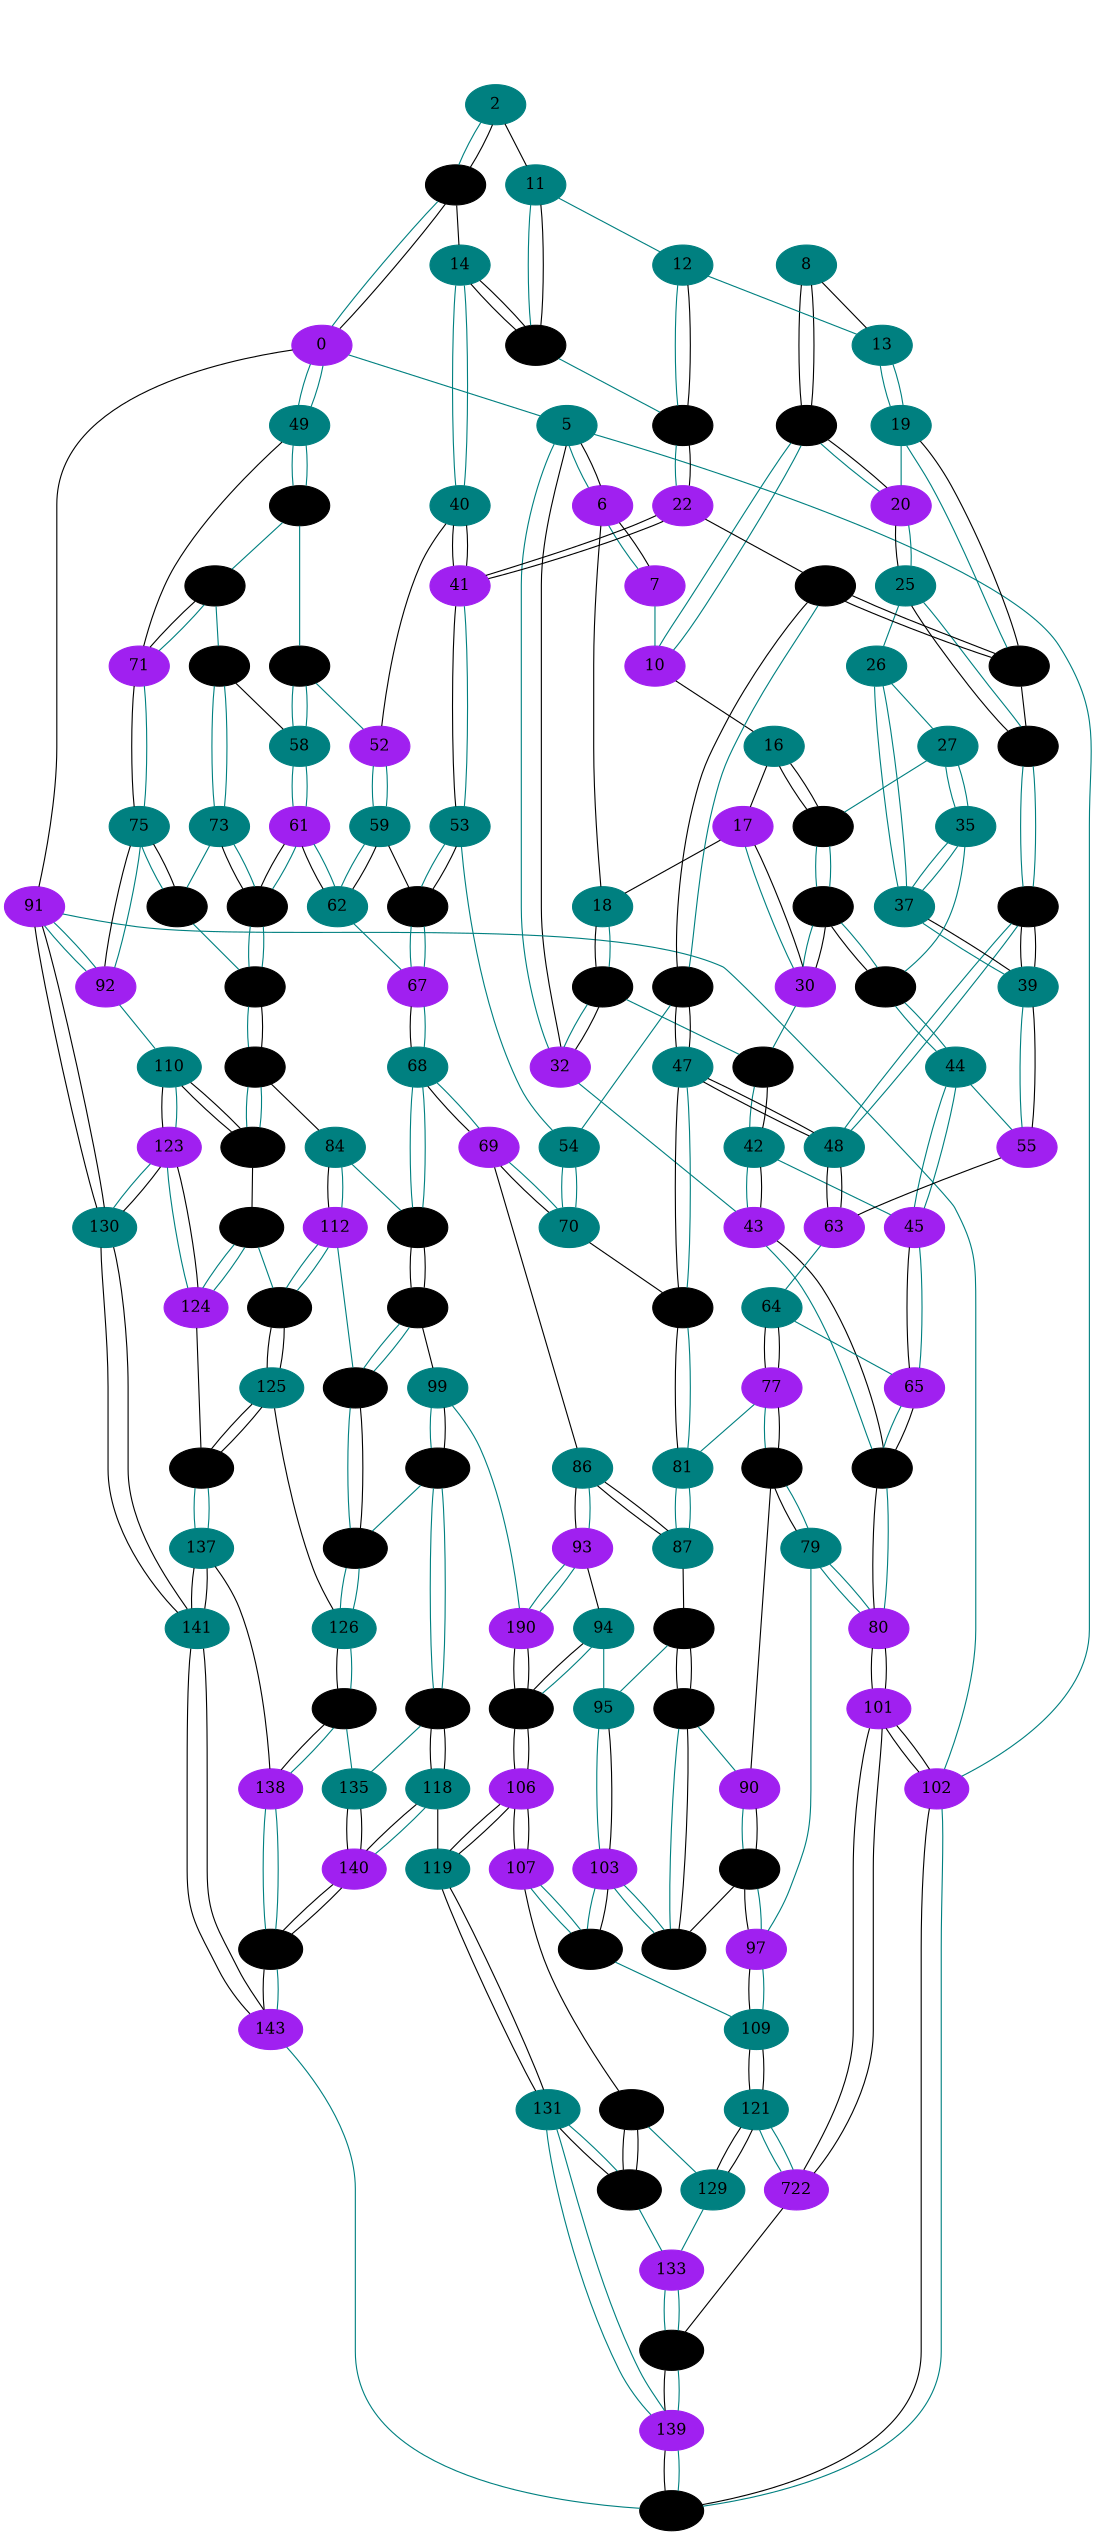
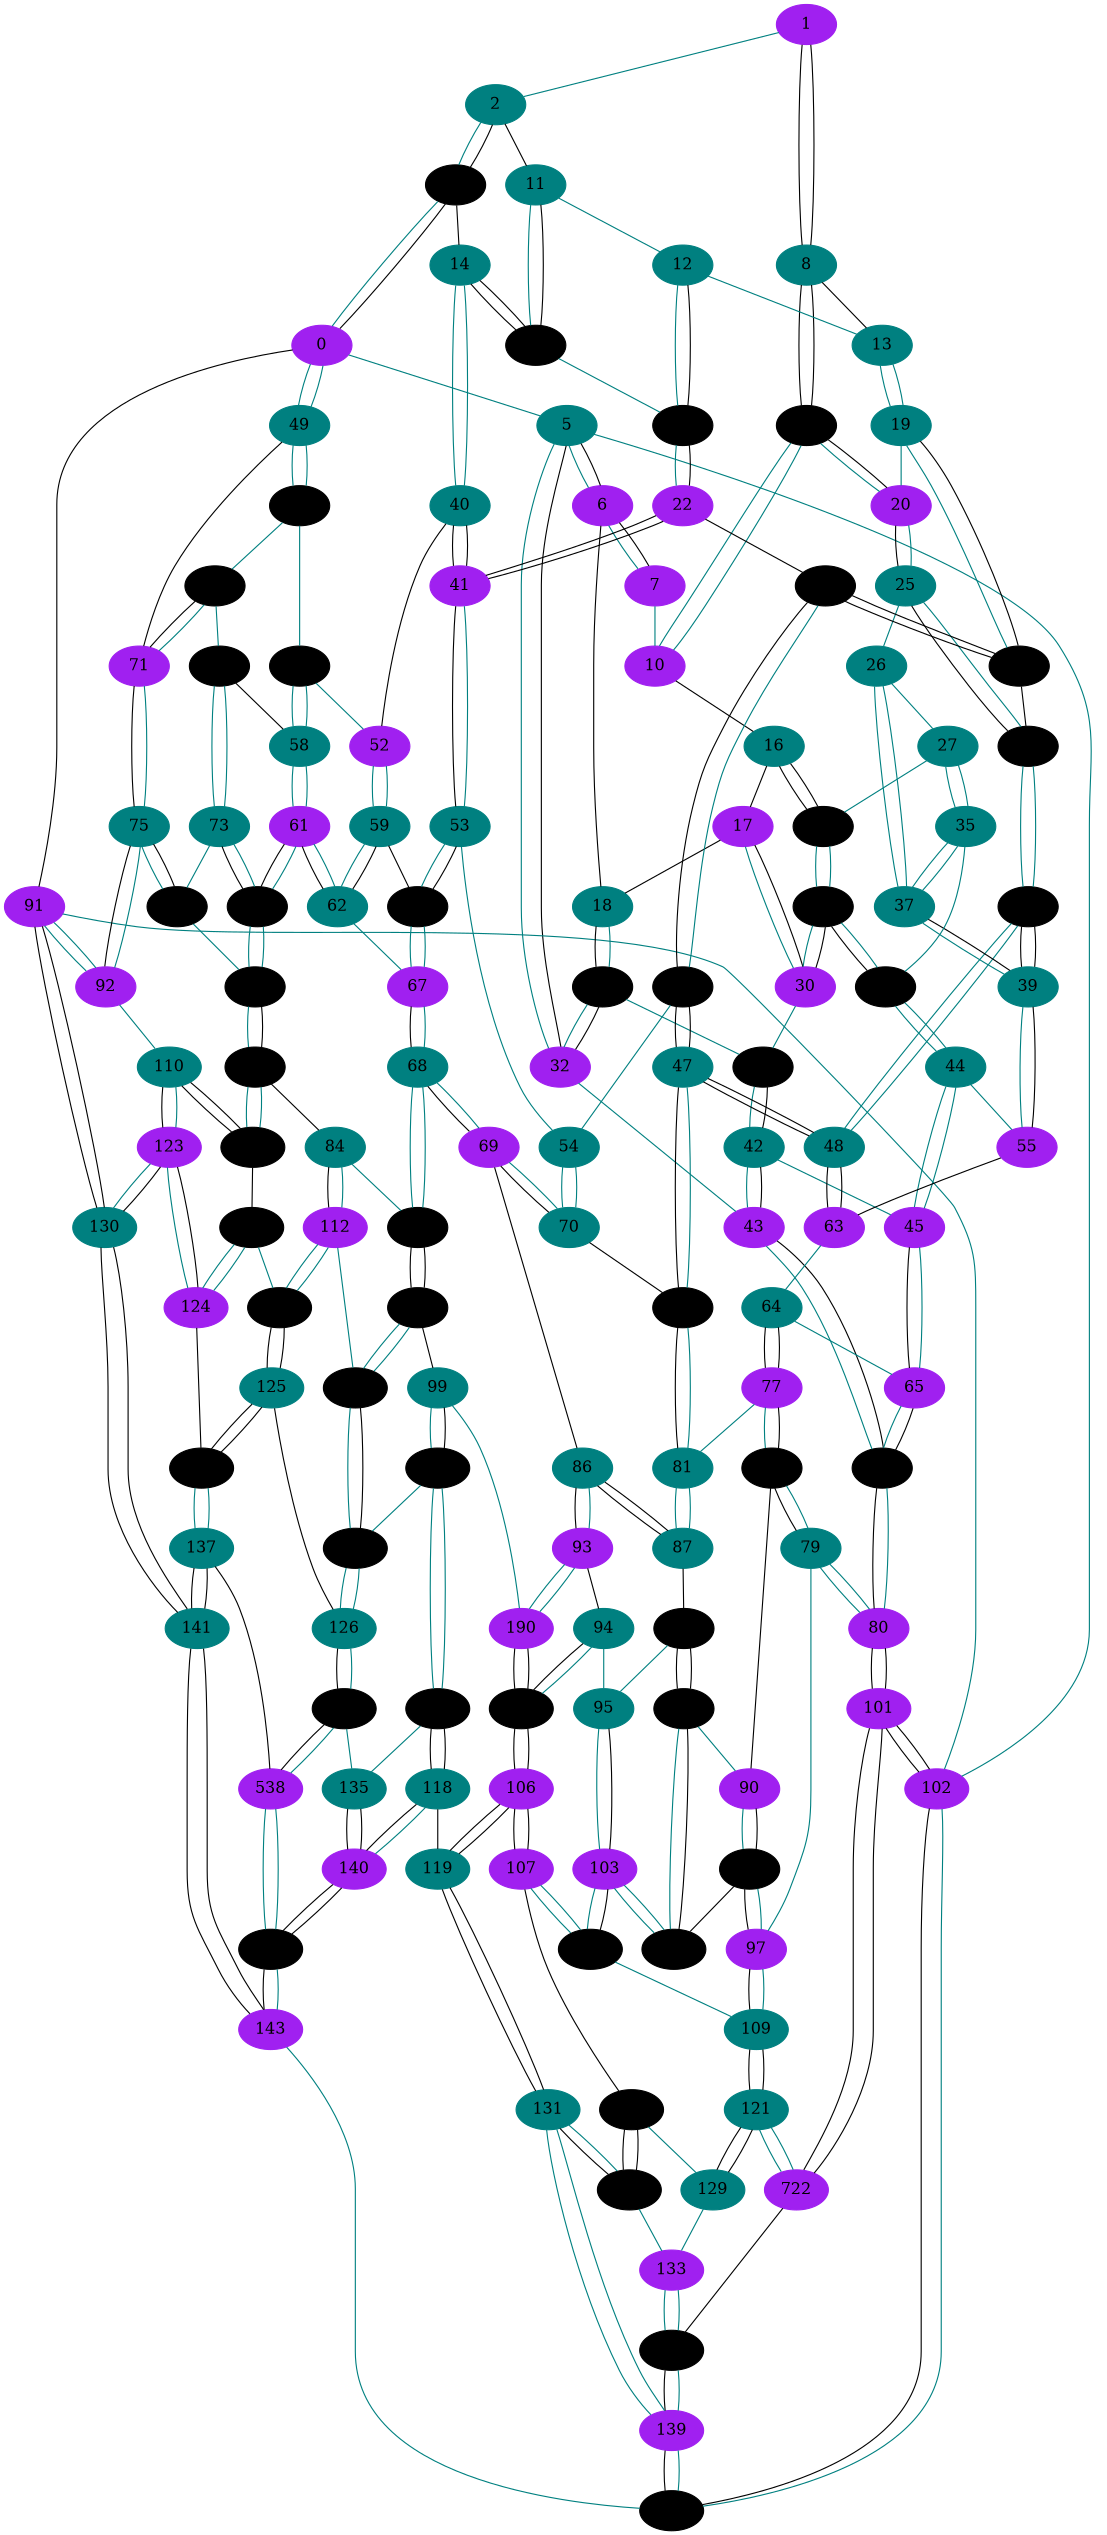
node "1": added
node "138": label "138" -> "538"
